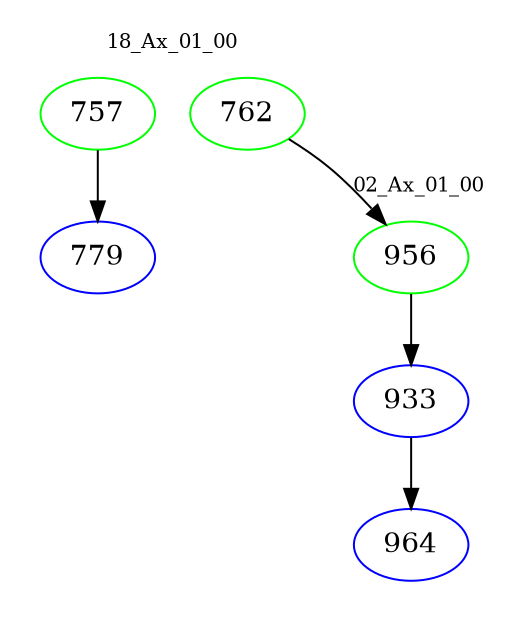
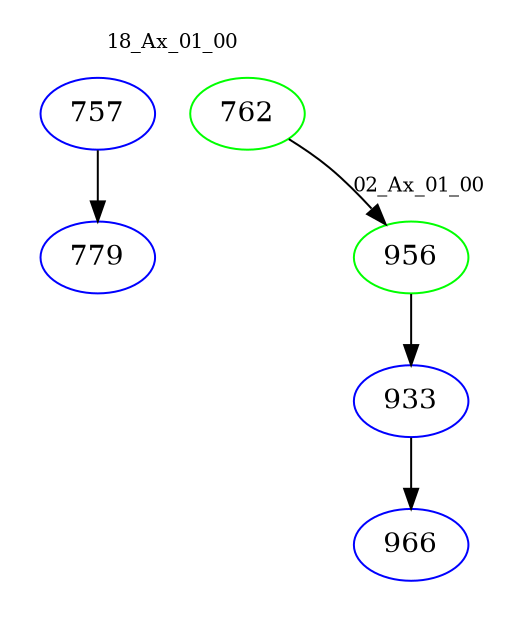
node "757": color green -> blue
node "964": label "964" -> "966"
